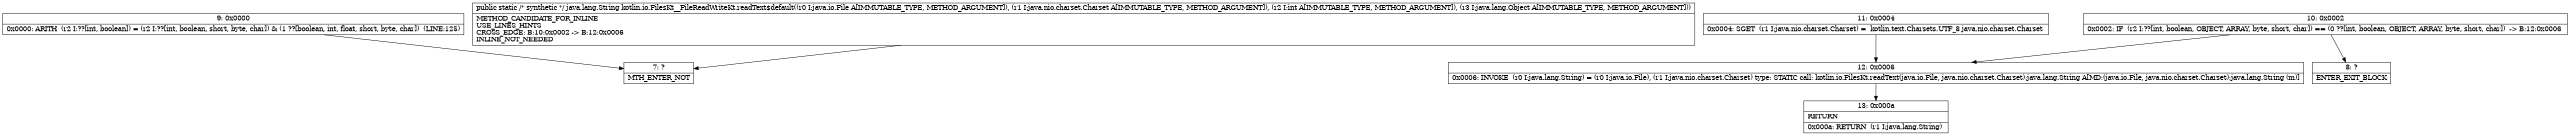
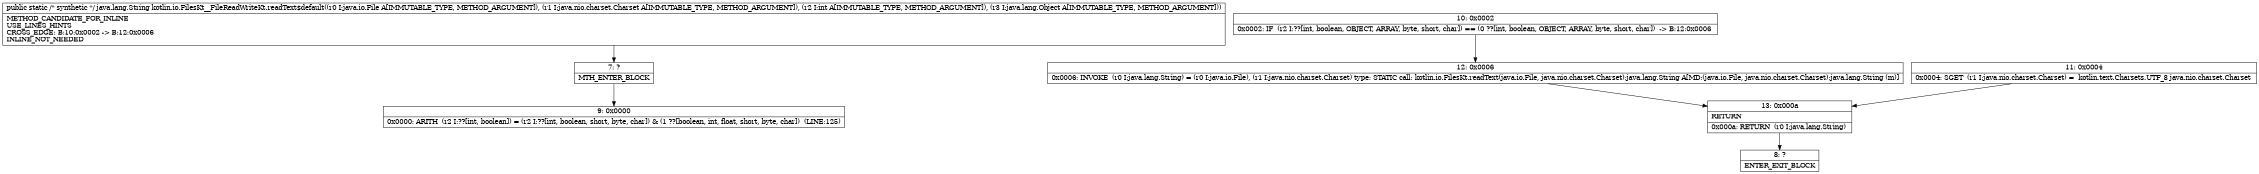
edge "11: 0x0004" -> "12: 0x0006": now "11: 0x0004" -> "13: 0x000a"
edge "10: 0x0002" -> "8: ?": now "13: 0x000a" -> "8: ?"
edge "9: 0x0000" -> "7: ?": reversed
node "7: ?": text "MTH_ENTER_NOT" -> "MTH_ENTER_BLOCK"
node "13: 0x000a": text "0x000a: RETURN  (r1 I:java.lang.String)" -> "0x000a: RETURN  (r0 I:java.lang.String)"
